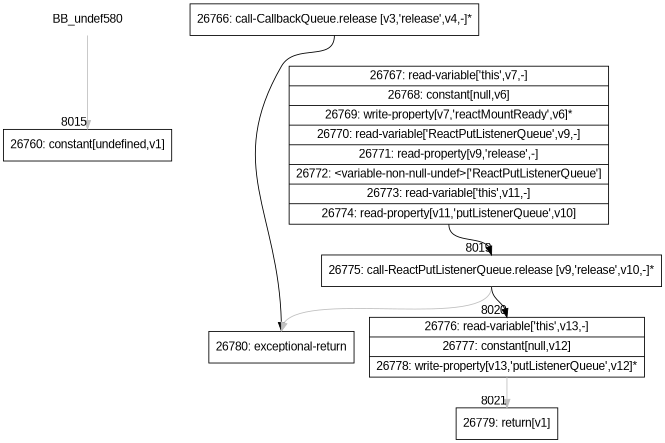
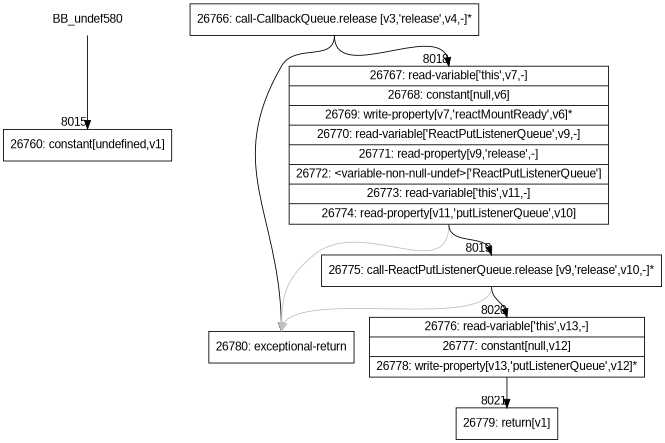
edge "26766: call-CallbackQueue.release [v3,'release',v4,-]*" -> "26767: read-variable['this',v7,-]": added
edge "BB_undef580" -> "26760: constant[undefined,v1]": color gray -> black
edge "26767: read-variable['this',v7,-]" -> "26780: exceptional-return": added
edge "26776: read-variable['this',v13,-]" -> "26779: return[v1]": color gray -> black
